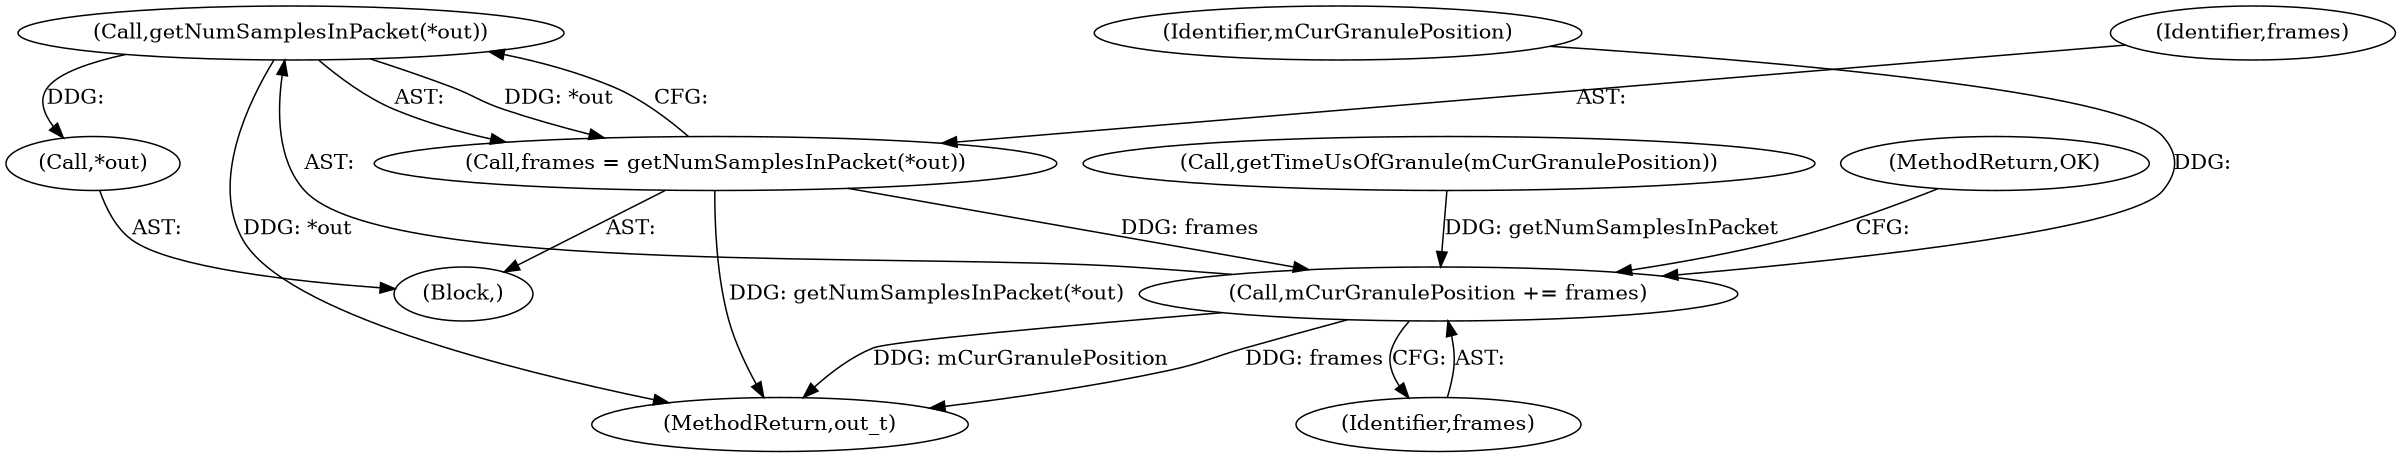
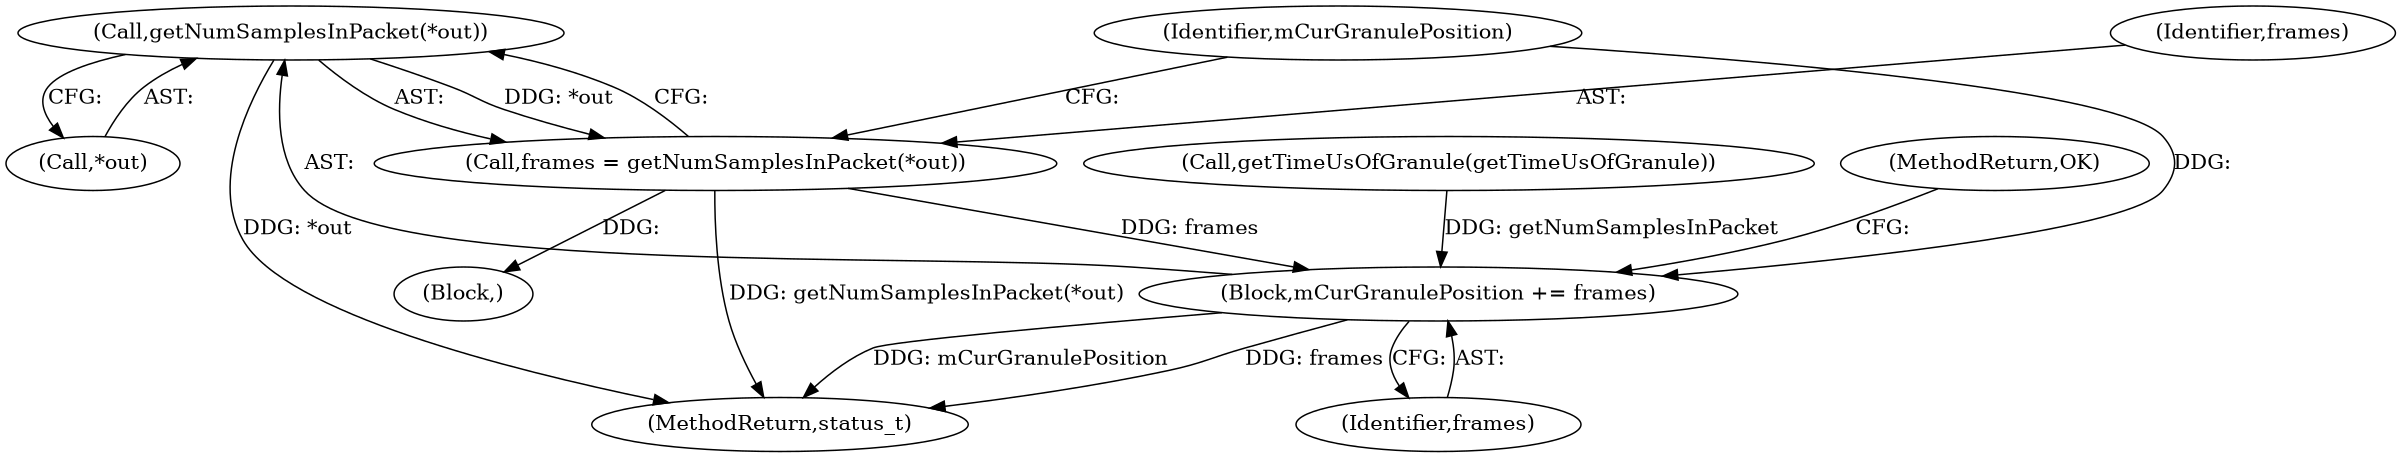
edge "(Identifier,mCurGranulePosition)" -> "(Call,frames = getNumSamplesInPacket(*out))": added, label "CFG:"
edge "(Call,getNumSamplesInPacket(*out))" -> "(Call,*out)": label "DDG: " -> "CFG: "
node "(Call,getTimeUsOfGranule(mCurGranulePosition))": label "(Call,getTimeUsOfGranule(mCurGranulePosition))" -> "(Call,getTimeUsOfGranule(getTimeUsOfGranule))"
edge "(Call,frames = getNumSamplesInPacket(*out))" -> "(Block,)": label "AST: " -> "DDG: "
edge "(Call,*out)" -> "(Block,)": now "(Call,*out)" -> "(Call,getNumSamplesInPacket(*out))"
node "(Call,mCurGranulePosition += frames)": label "(Call,mCurGranulePosition += frames)" -> "(Block,mCurGranulePosition += frames)"
node "(MethodReturn,out_t)": label "(MethodReturn,out_t)" -> "(MethodReturn,status_t)"
